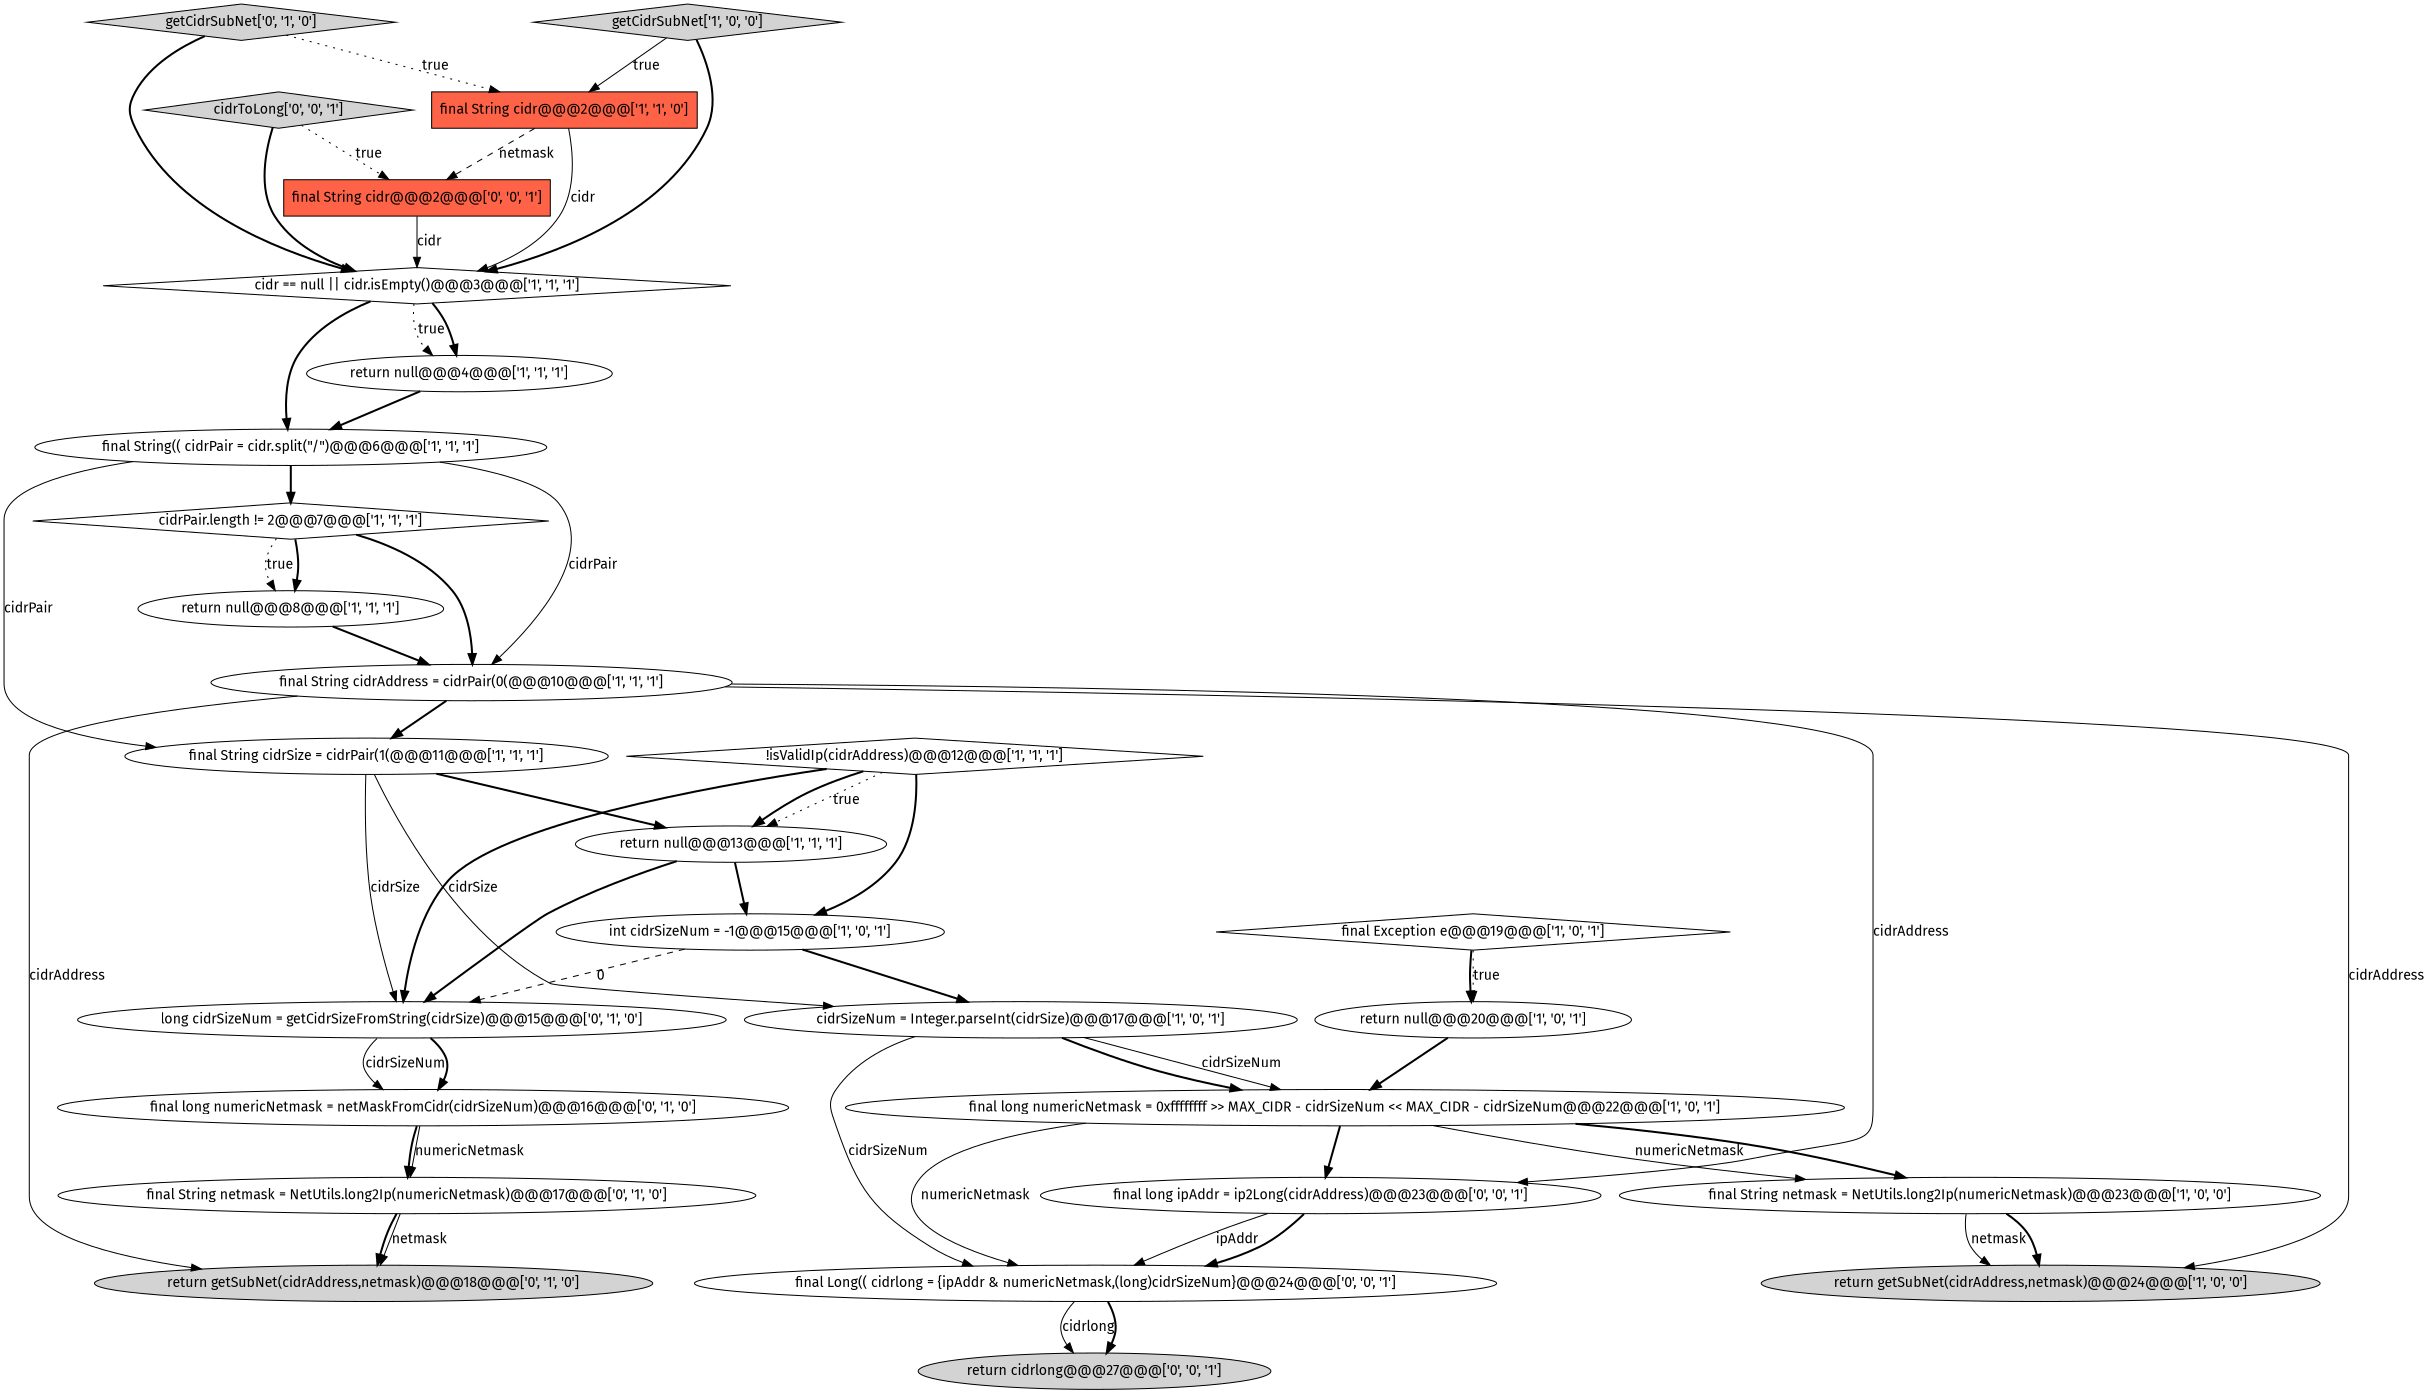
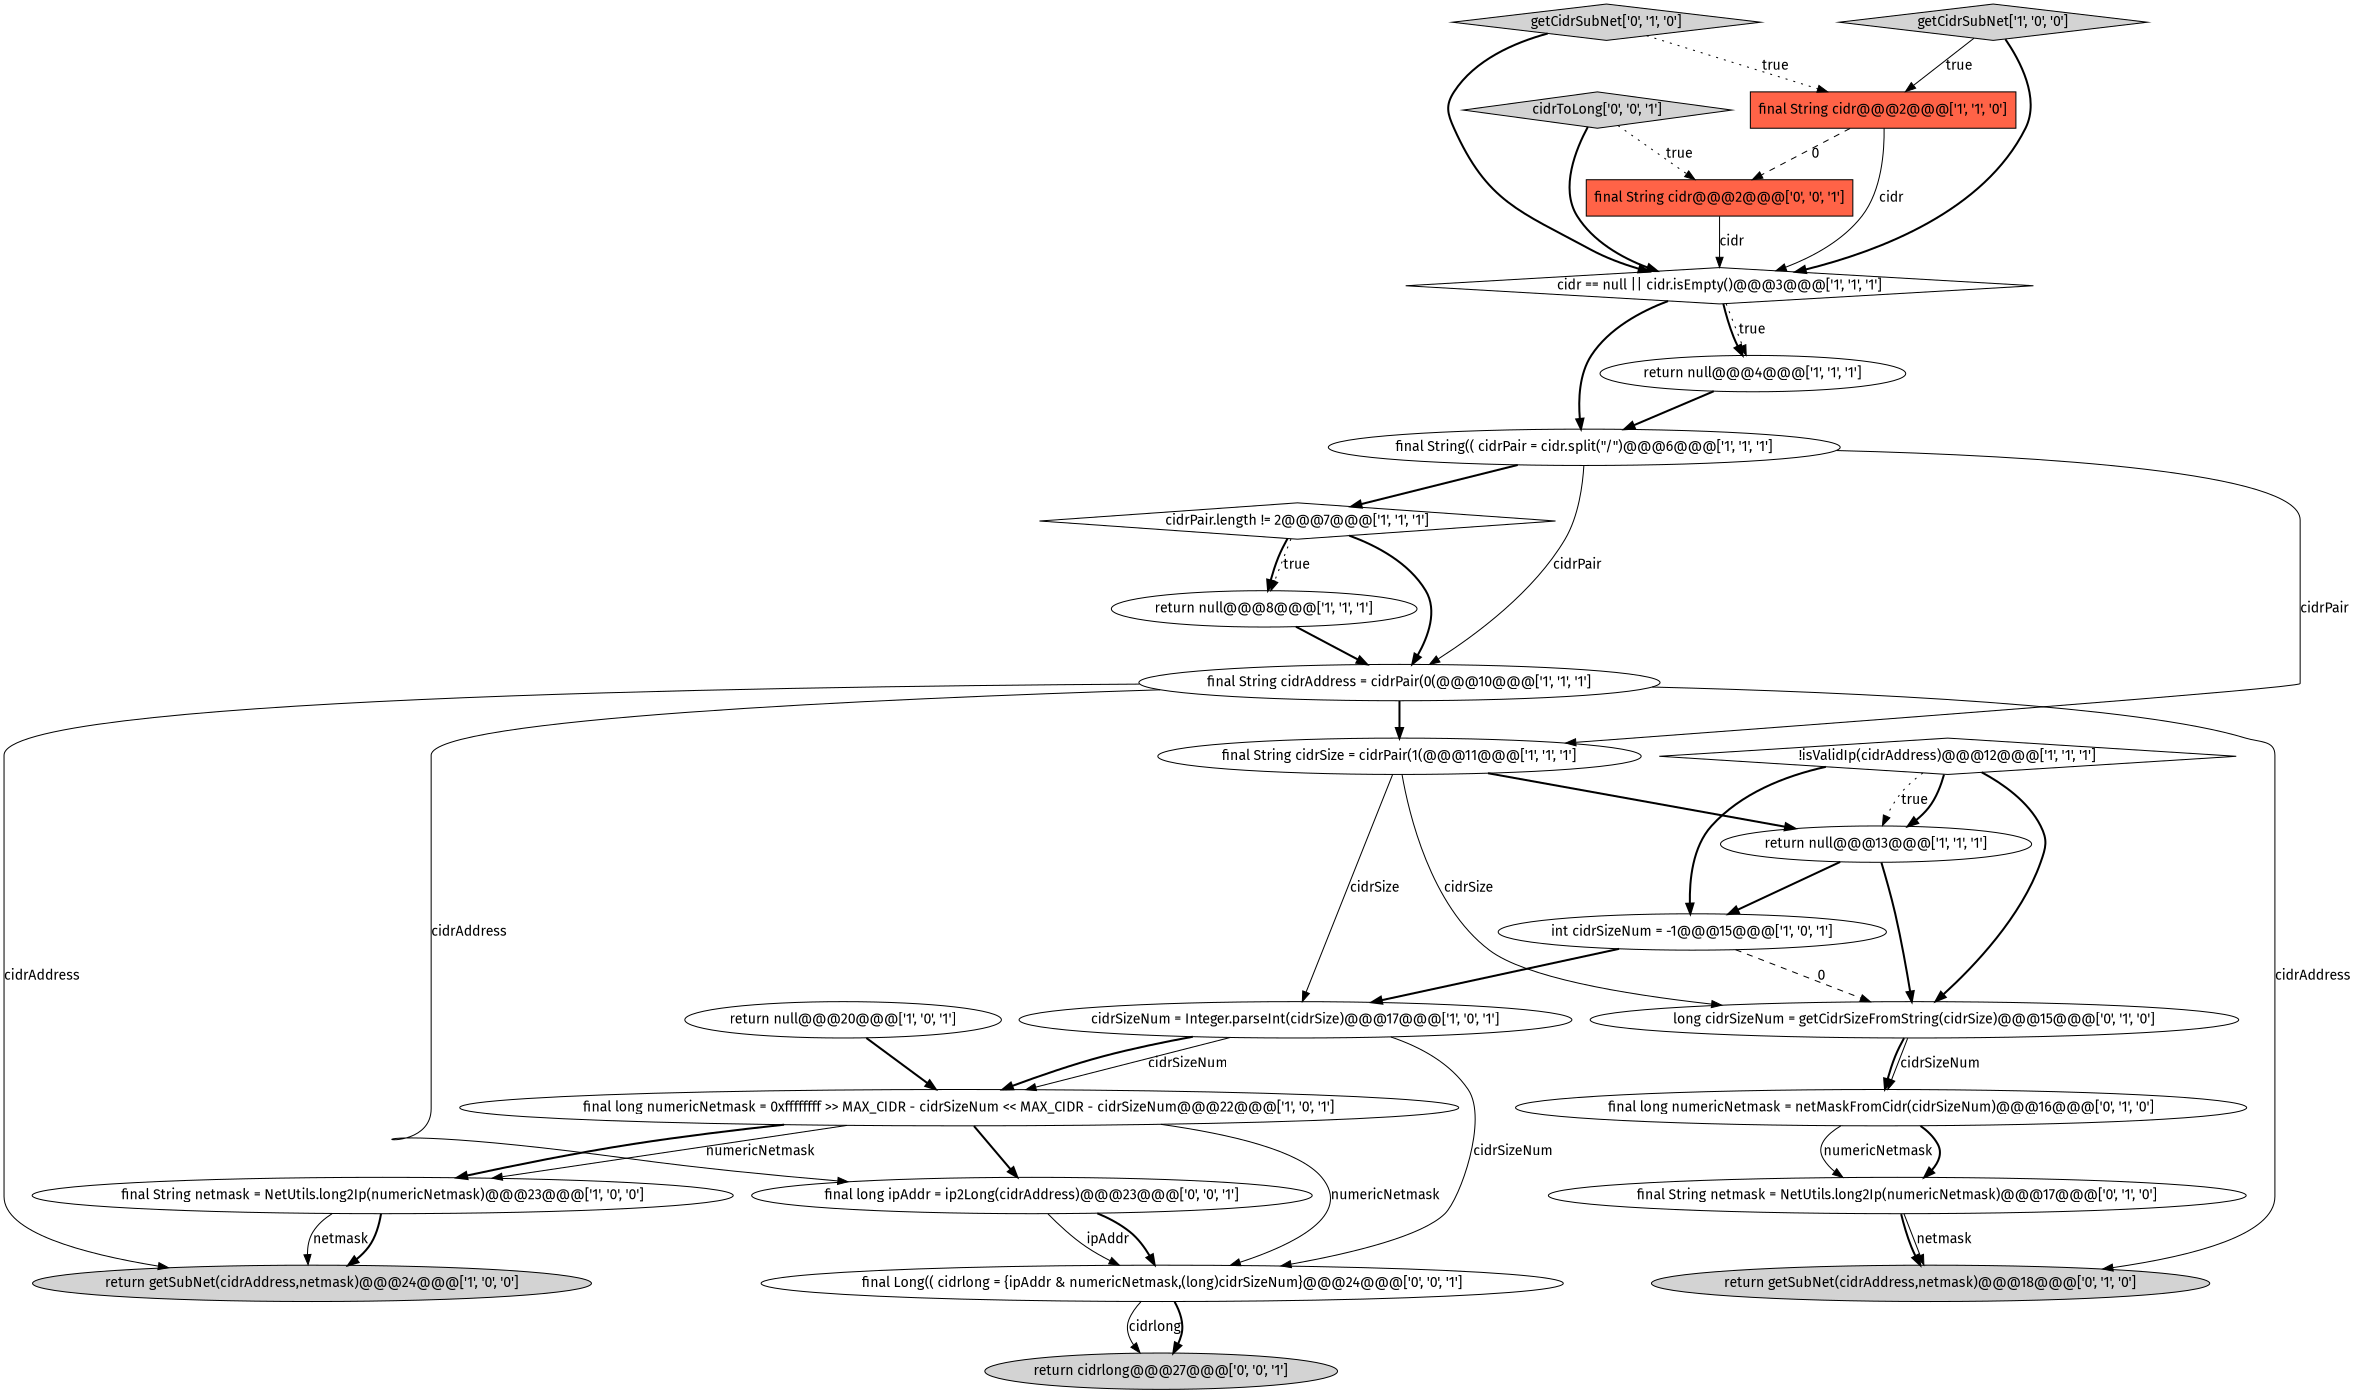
edge "final String cidr@@@2@@@['1', '1', '0']" -> "final String cidr@@@2@@@['0', '0', '1']": label "netmask" -> "0"
node "final Exception e@@@19@@@['1', '0', '1']": removed
